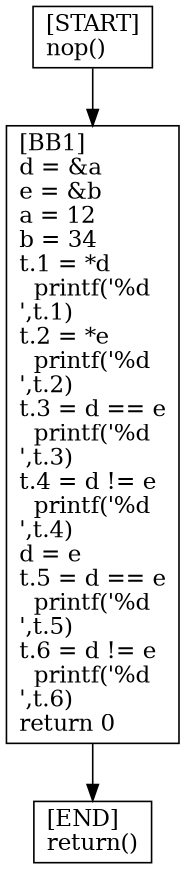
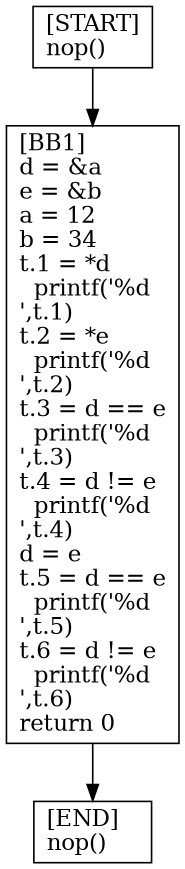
node "[END] return()": label "[END] return()" -> "[END] nop()"
